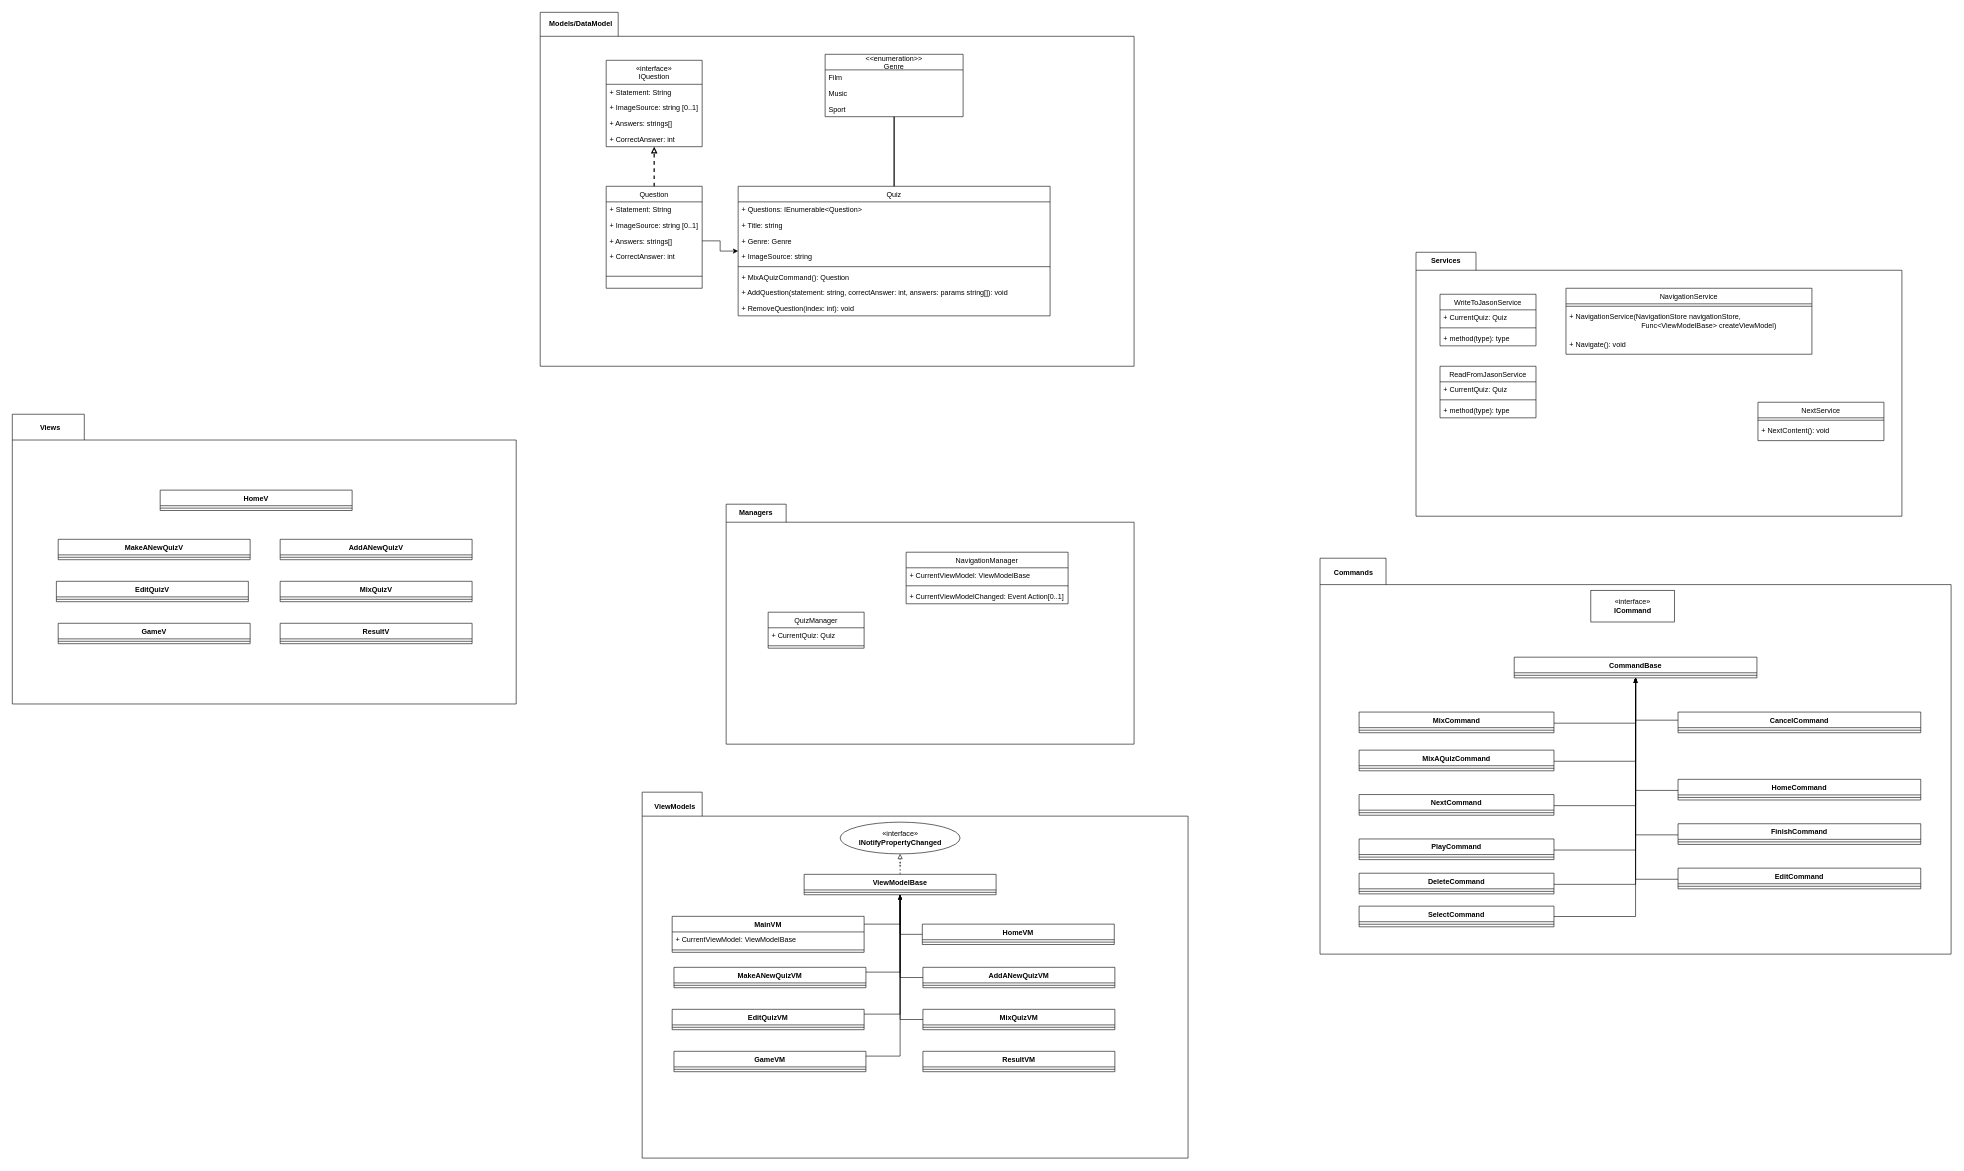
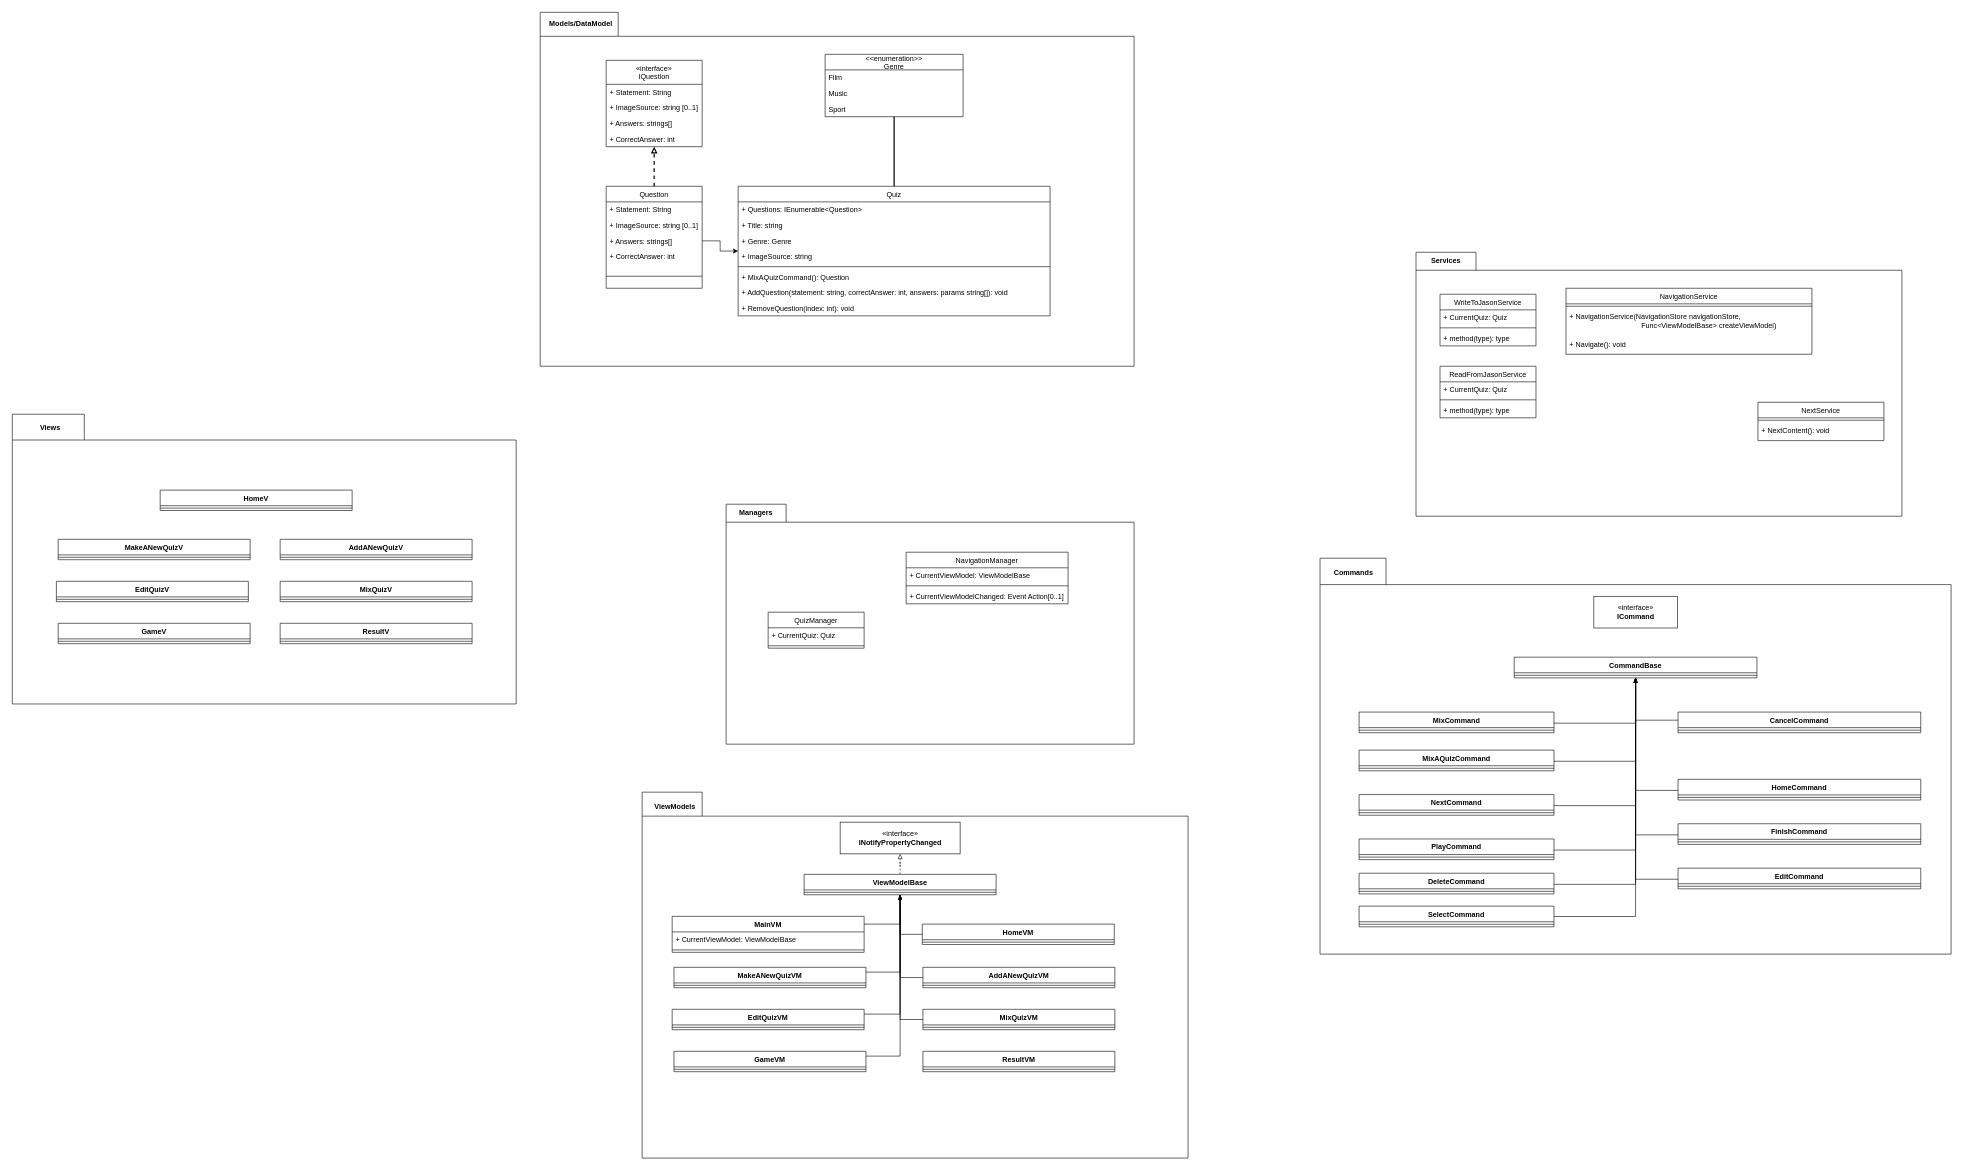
node "«interface» ICommand": moved (1633, 606) -> (1636, 612)
node "«interface» INotifyPropertyChanged": shape ellipse -> rectangle
